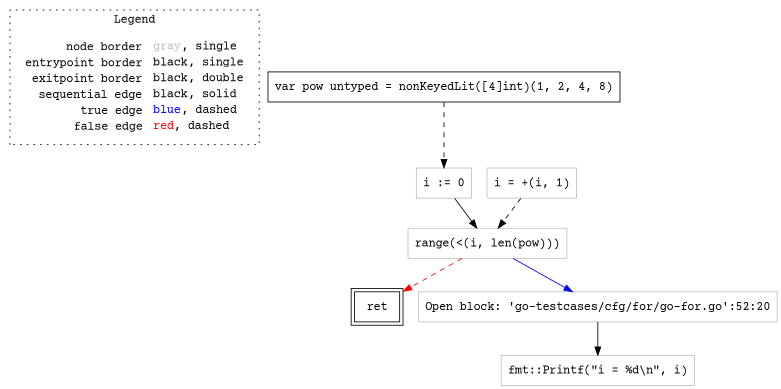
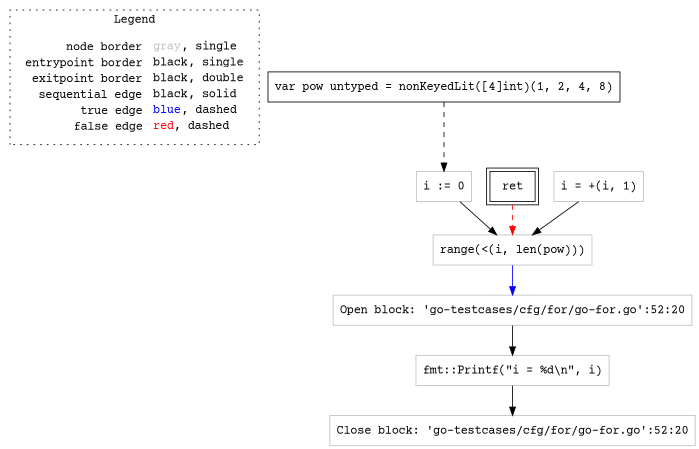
edge "i = +(i, 1)" -> "range(<(i, len(pow)))": style dashed -> solid
edge "range(<(i, len(pow)))" -> "ret": reversed
node "Close block: 'go-testcases/cfg/for/go-for.go':52:20": added
